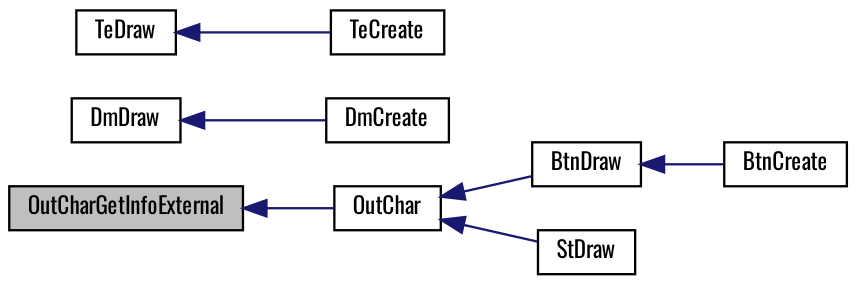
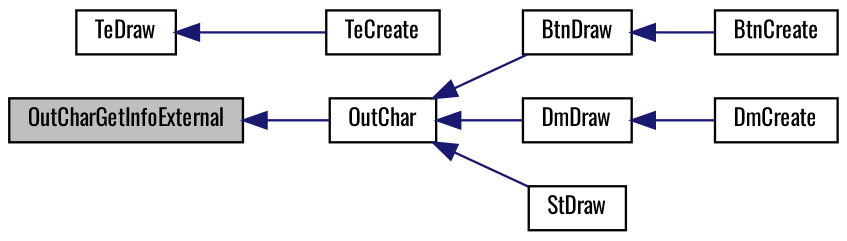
edge "DmDraw" -> "OutChar": added
